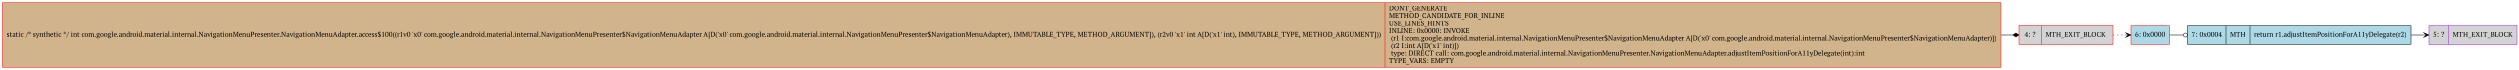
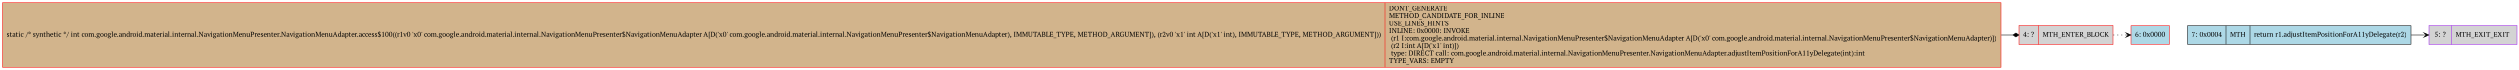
node "4: ?": text "MTH_EXIT_BLOCK" -> "MTH_ENTER_BLOCK"
edge "6: 0x0000" -> "7: 0x0004": removed
node "5: ?": text "MTH_EXIT_BLOCK" -> "MTH_EXIT_EXIT"
